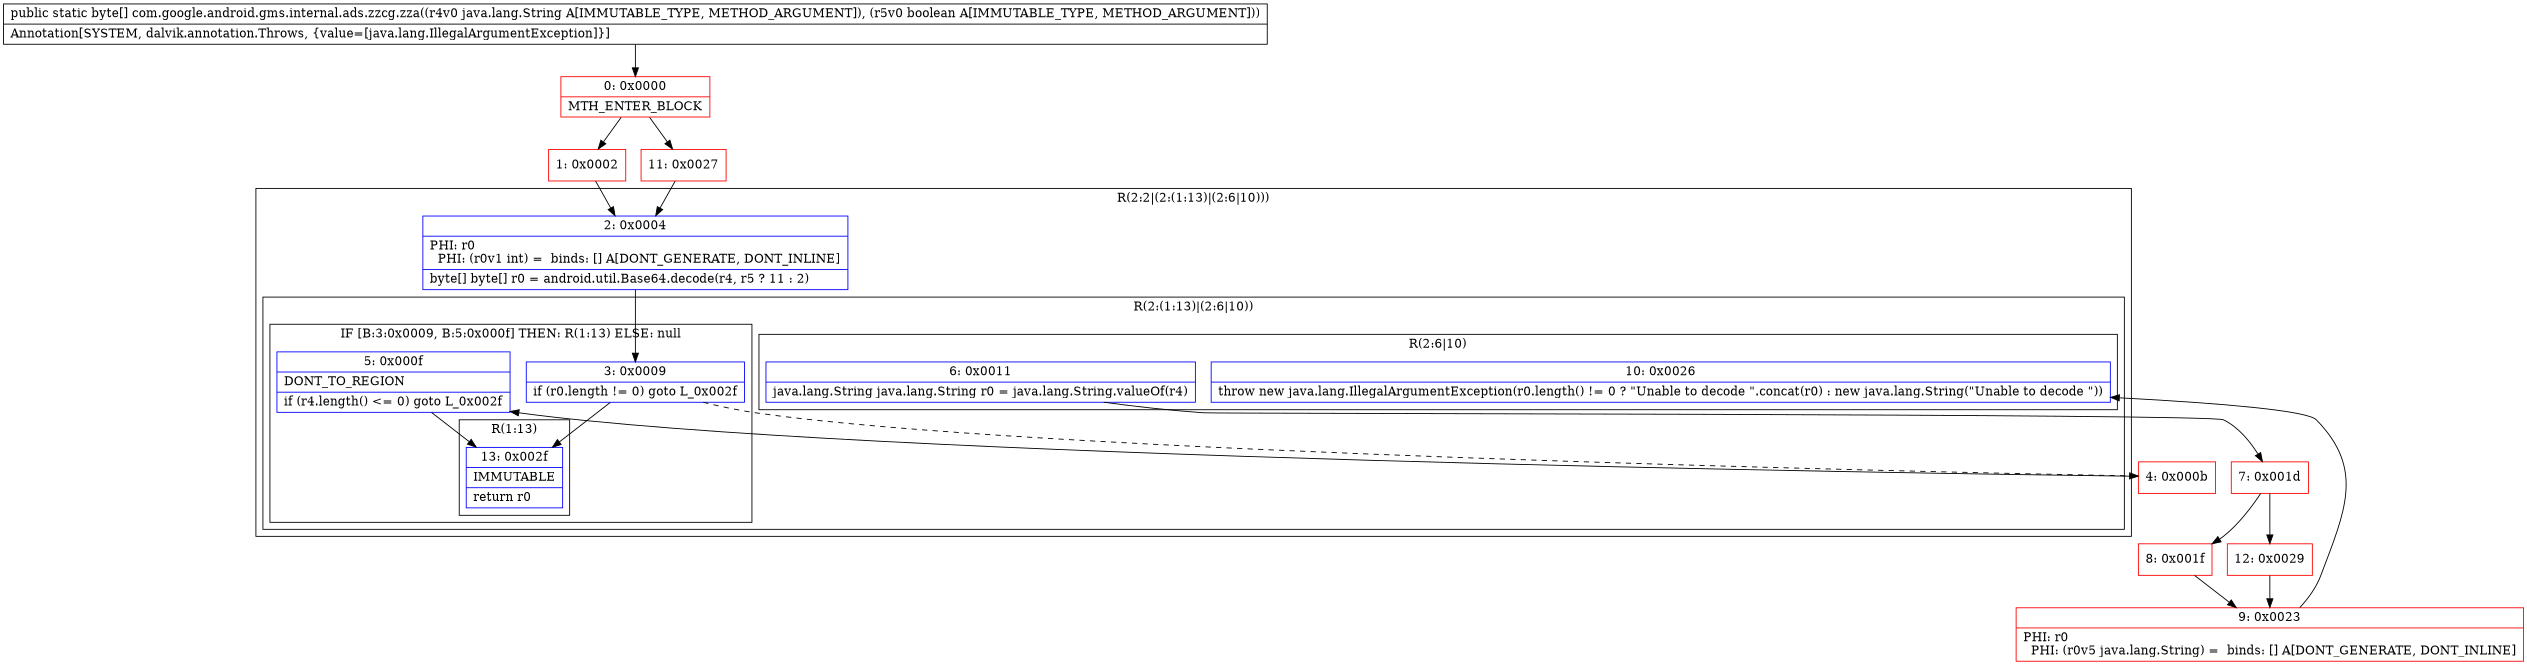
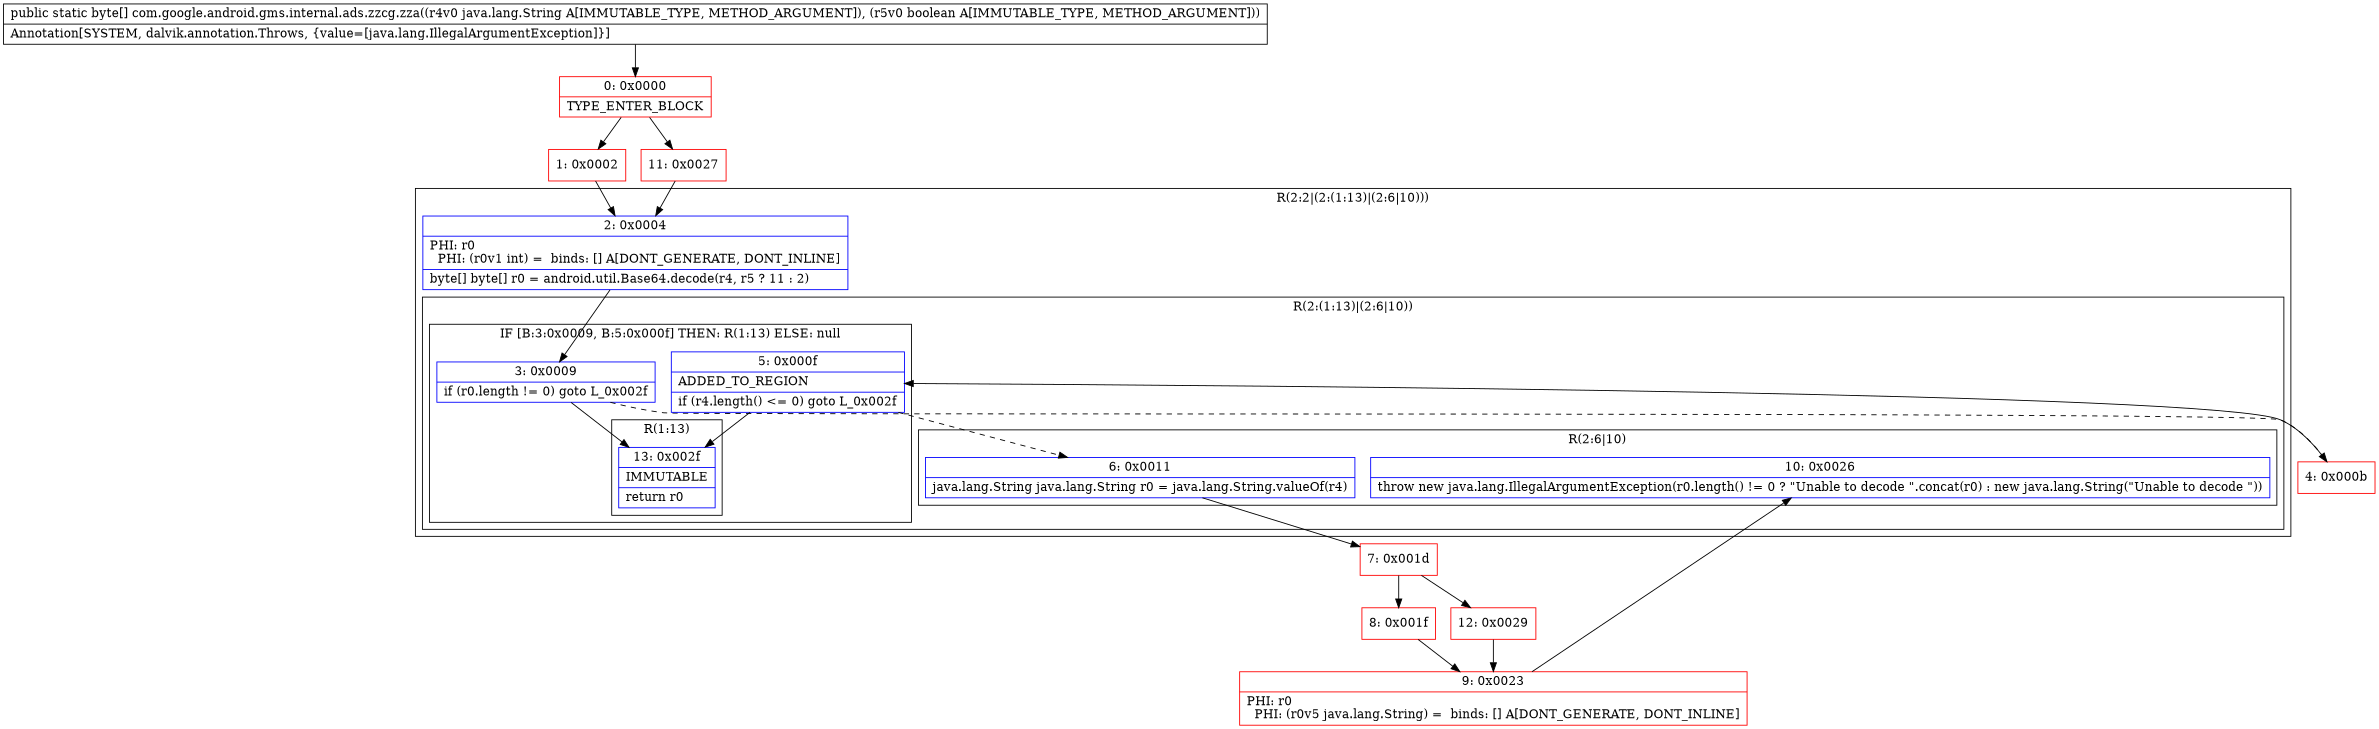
node "0: 0x0000": text "MTH_ENTER_BLOCK" -> "TYPE_ENTER_BLOCK"
node "5: 0x000f": text "DONT_TO_REGION" -> "ADDED_TO_REGION"
edge "5: 0x000f" -> "6: 0x0011": added
